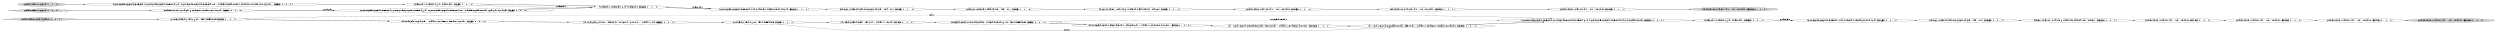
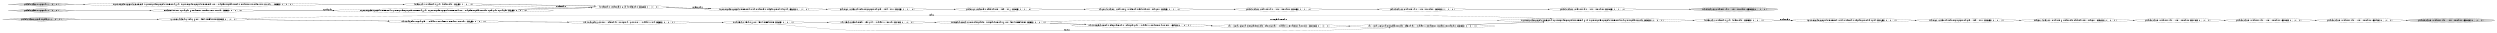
node "assertRouteForNormalTable['1', '0', '0']": shape ellipse -> diamond
